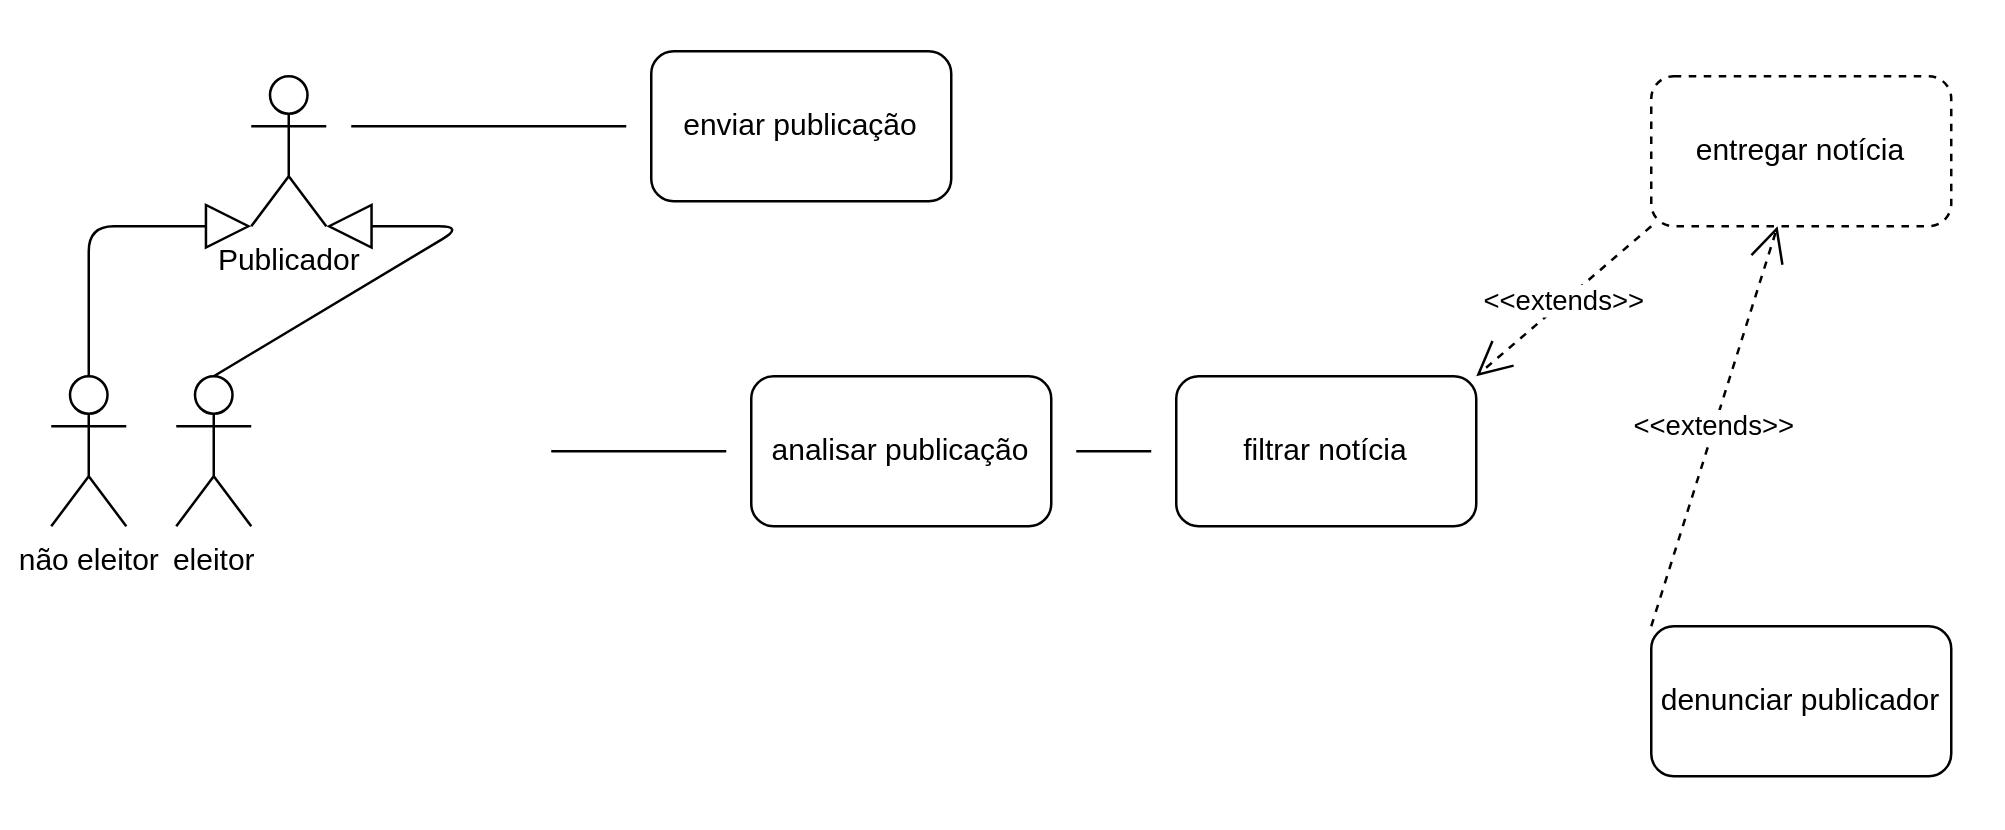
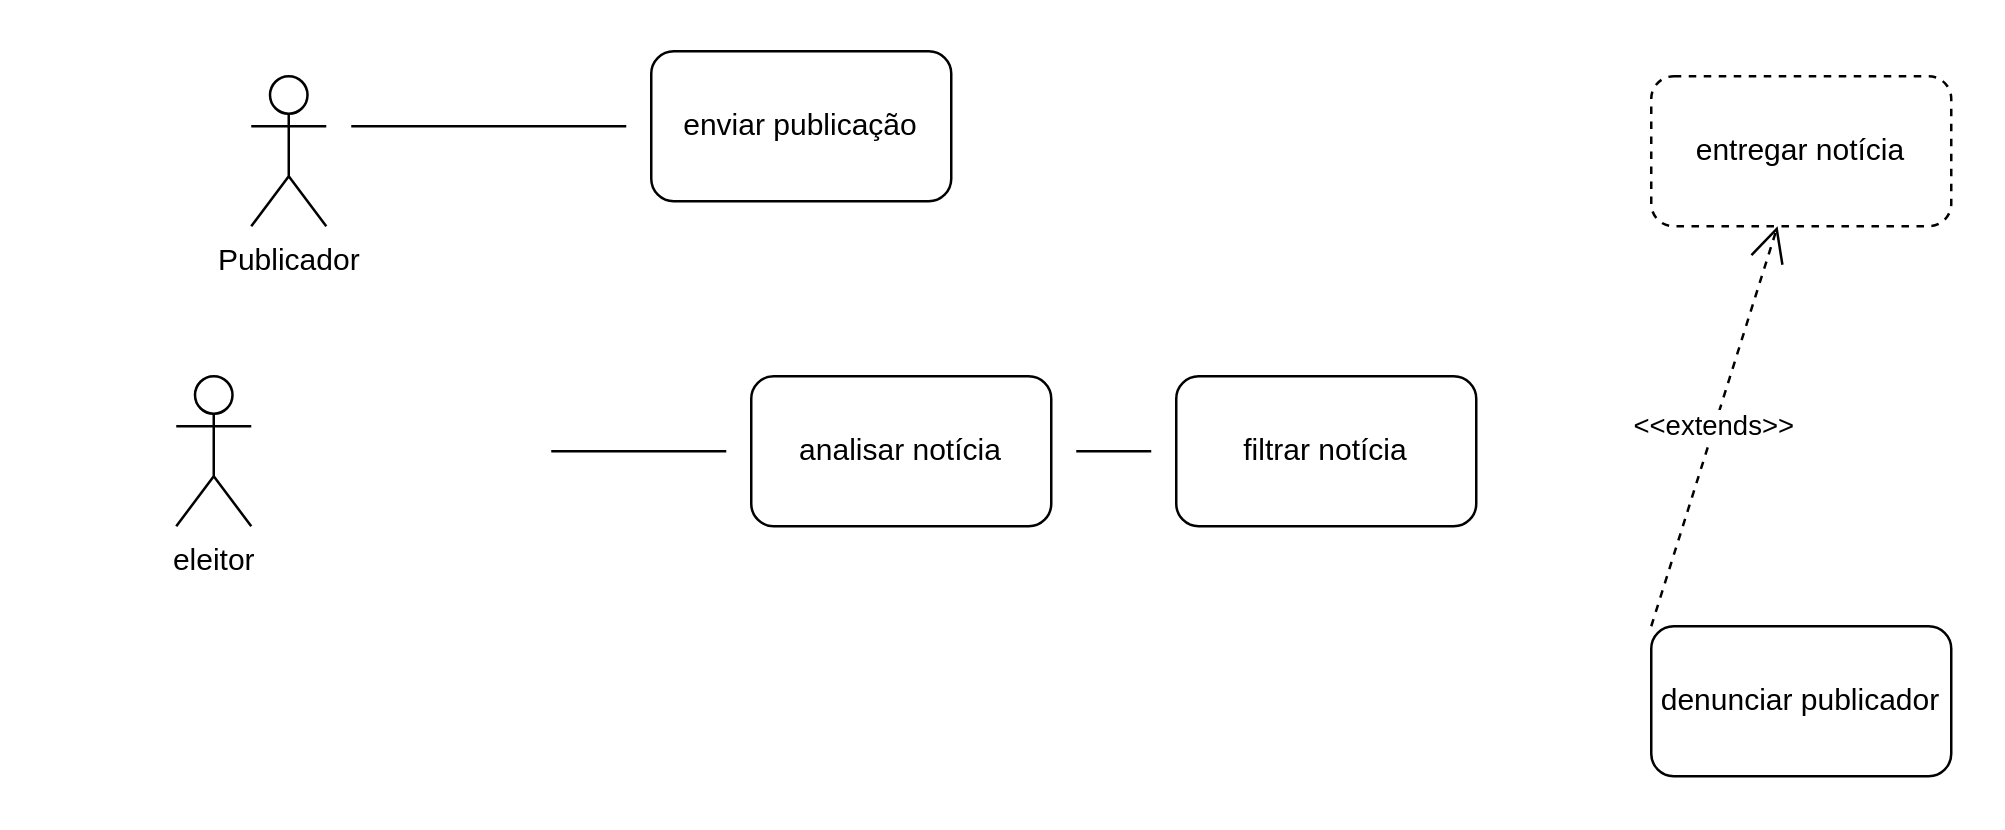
edge "não eleitor" -> "Publicador": removed
edge "eleitor" -> "Publicador": removed
edge "entregar notícia" -> "filtrar notícia": removed, label "<<extends>>"
node "não eleitor": removed
node "analisar publicação": label "analisar publicação" -> "analisar notícia"
